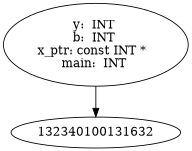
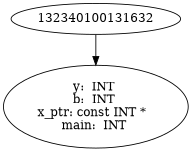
edge "y:  INT b:  INT x_ptr: const INT * main:  INT" -> "132340100131632": reversed
